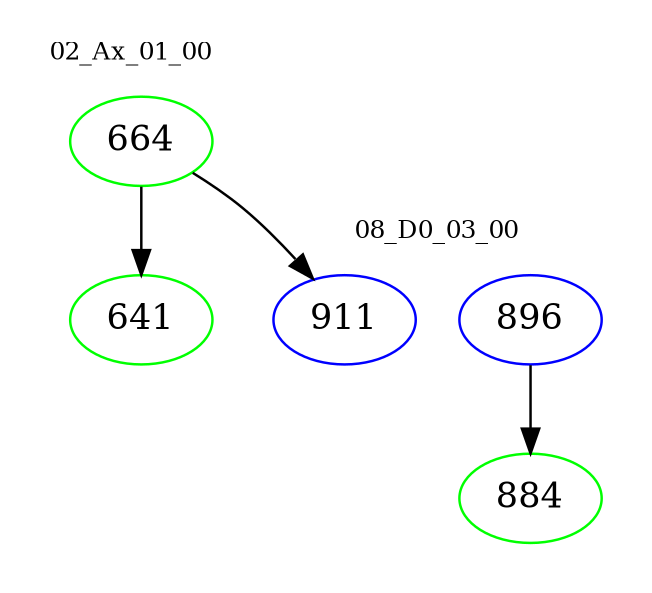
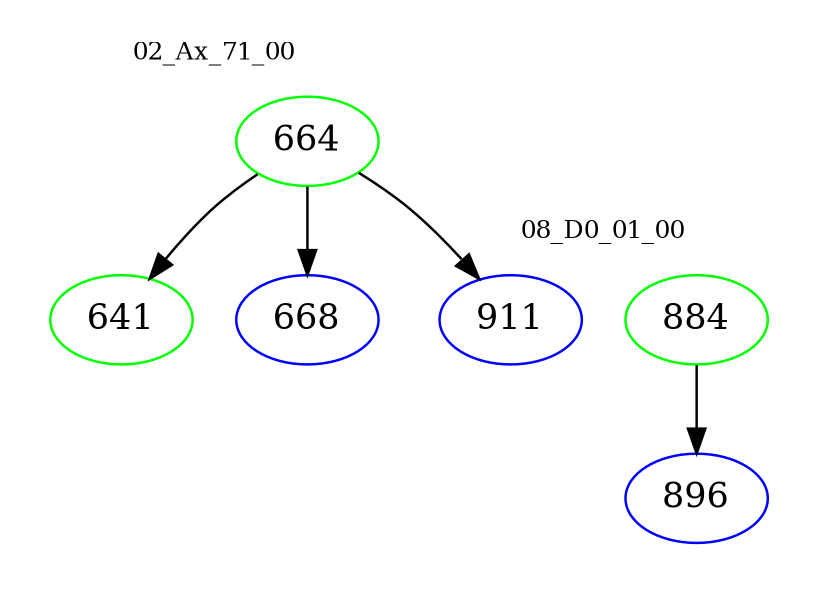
cluster "02_Ax_01_00": label "02_Ax_01_00" -> "02_Ax_71_00"
cluster "08_D0_03_00": label "08_D0_03_00" -> "08_D0_01_00"
node "668": added
edge "896" -> "884": reversed
